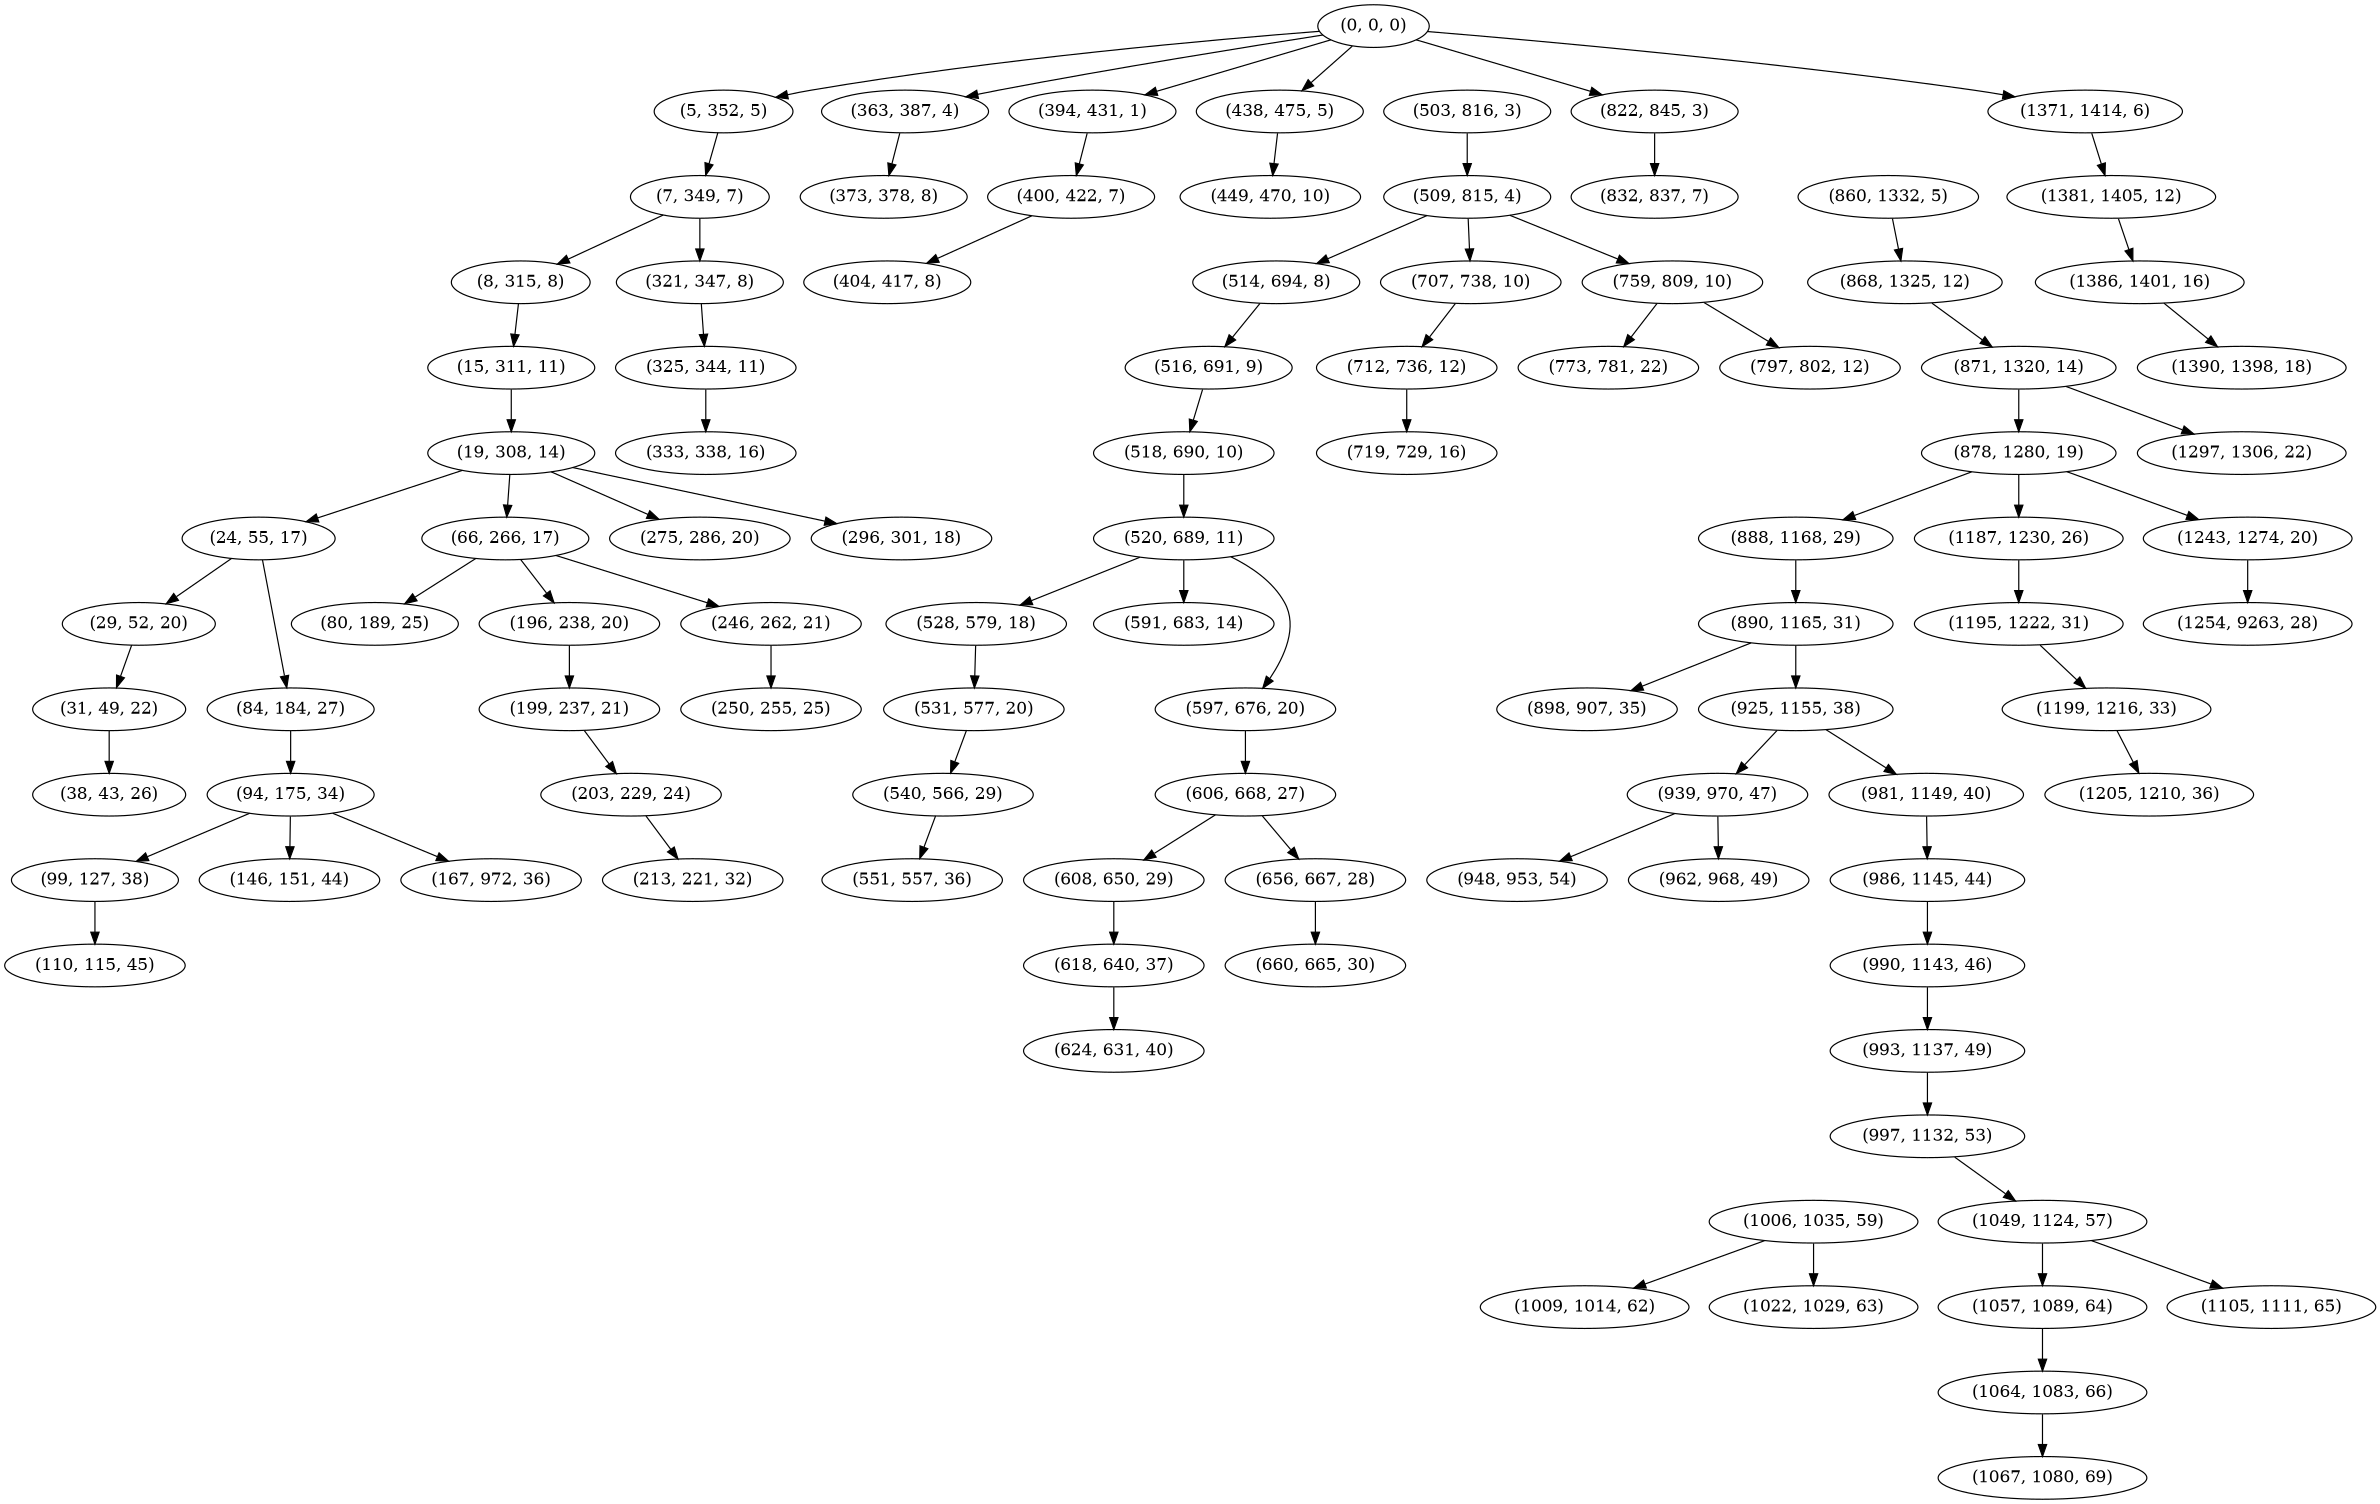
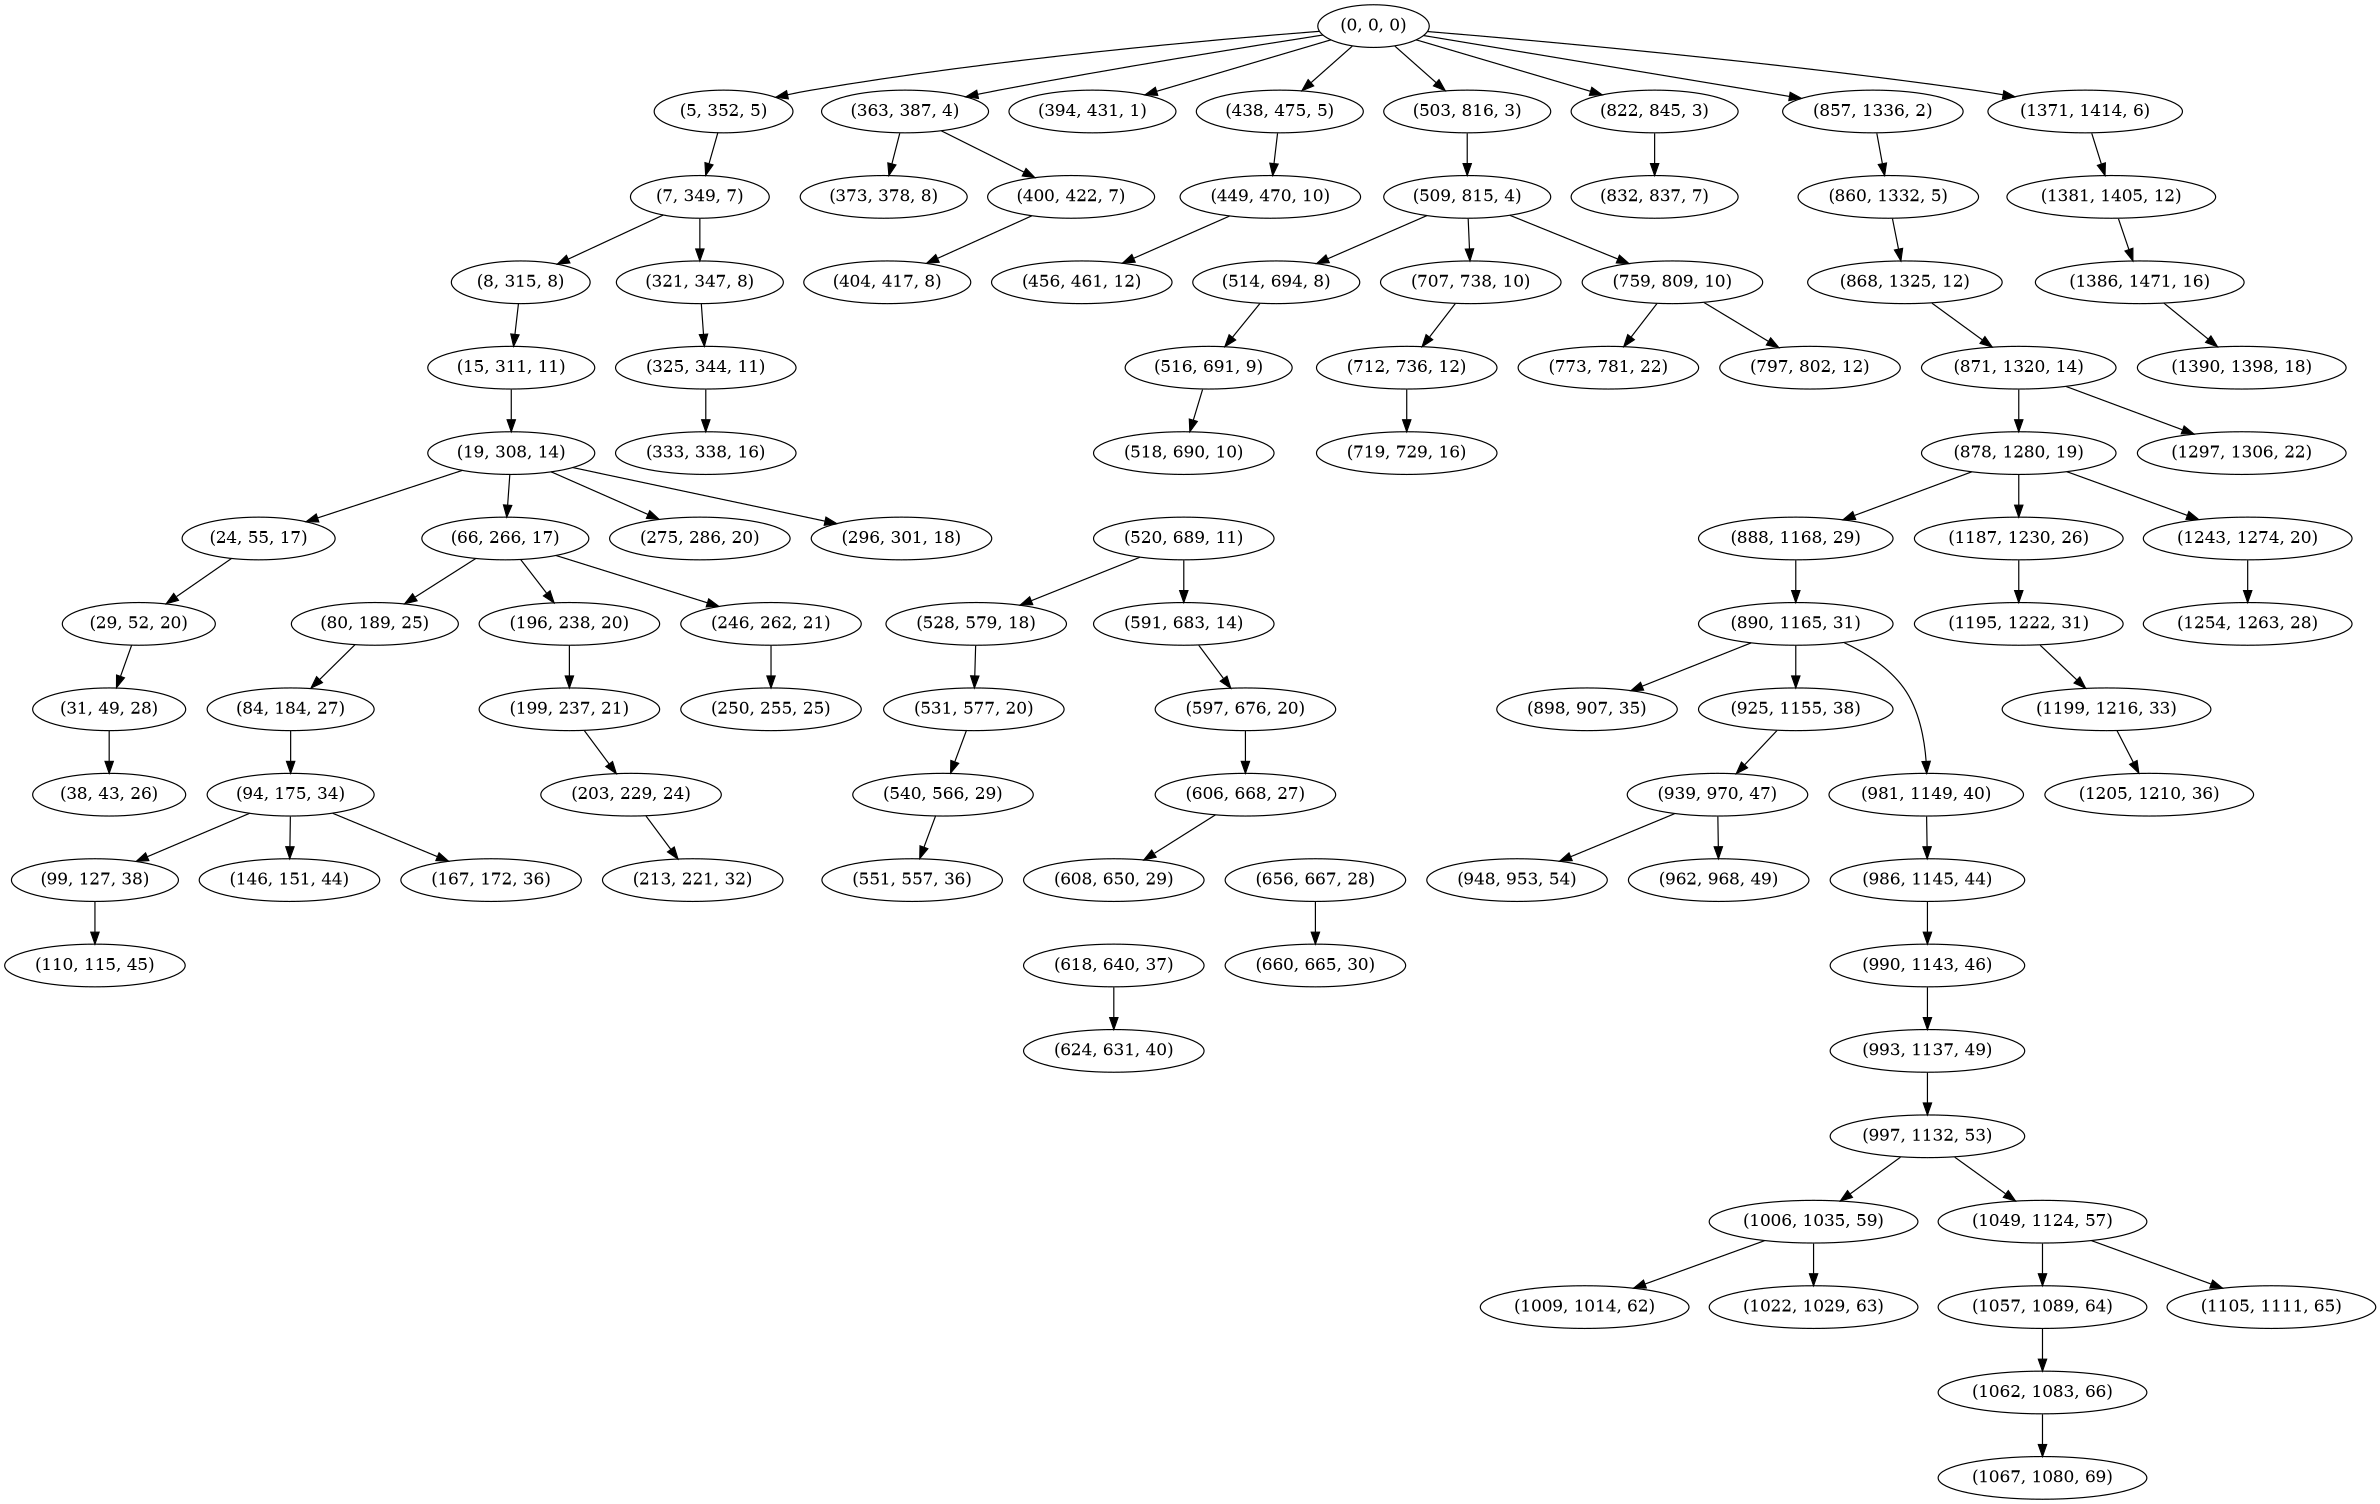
edge "(0, 0, 0)" -> "(503, 816, 3)": added
node "(857, 1336, 2)": added
edge "(394, 431, 1)" -> "(400, 422, 7)": now "(363, 387, 4)" -> "(400, 422, 7)"
node "(456, 461, 12)": added
node "(1386, 1401, 16)": label "(1386, 1401, 16)" -> "(1386, 1471, 16)"
edge "(518, 690, 10)" -> "(520, 689, 11)": removed
edge "(520, 689, 11)" -> "(597, 676, 20)": now "(591, 683, 14)" -> "(597, 676, 20)"
edge "(24, 55, 17)" -> "(84, 184, 27)": now "(80, 189, 25)" -> "(84, 184, 27)"
node "(1254, 9263, 28)": label "(1254, 9263, 28)" -> "(1254, 1263, 28)"
node "(31, 49, 22)": label "(31, 49, 22)" -> "(31, 49, 28)"
edge "(925, 1155, 38)" -> "(981, 1149, 40)": now "(890, 1165, 31)" -> "(981, 1149, 40)"
edge "(606, 668, 27)" -> "(656, 667, 28)": removed
node "(167, 972, 36)": label "(167, 972, 36)" -> "(167, 172, 36)"
edge "(608, 650, 29)" -> "(618, 640, 37)": removed
edge "(997, 1132, 53)" -> "(1006, 1035, 59)": added
node "(1064, 1083, 66)": label "(1064, 1083, 66)" -> "(1062, 1083, 66)"
